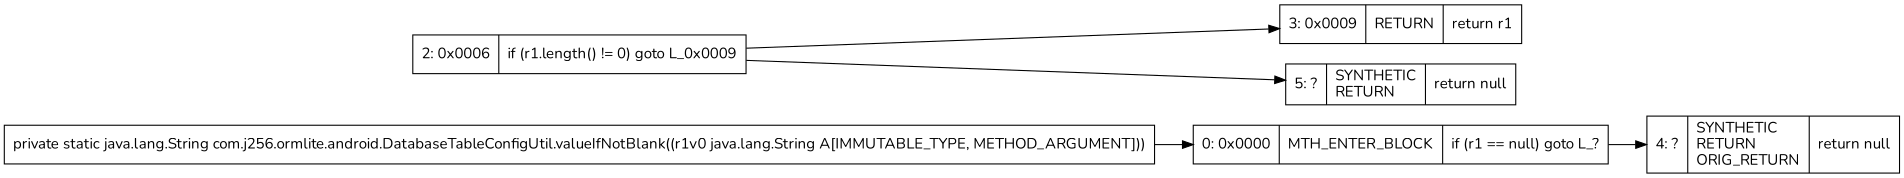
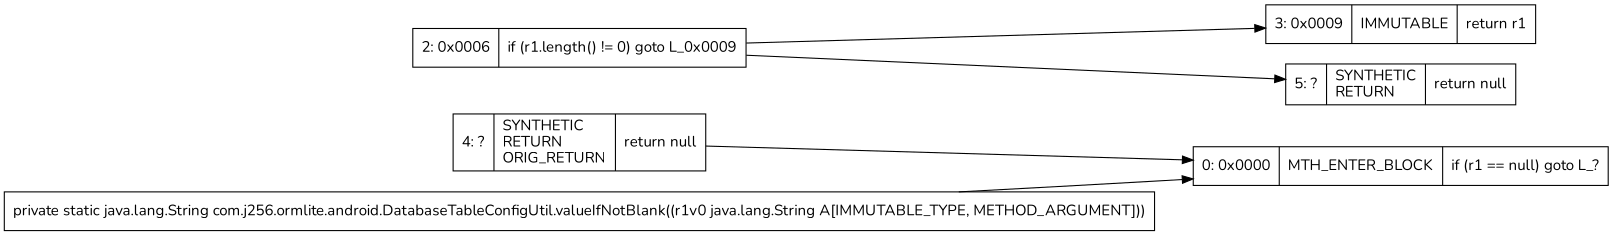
node "3: 0x0009": text "RETURN" -> "IMMUTABLE"
edge "0: 0x0000" -> "4: ?": reversed
